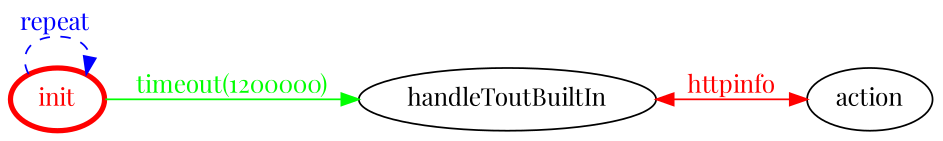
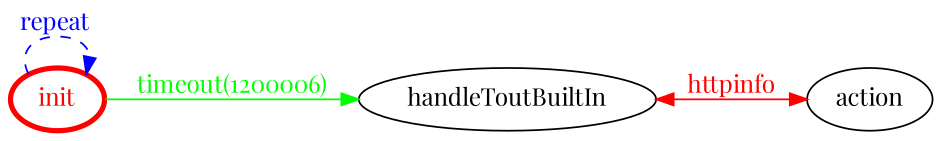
edge "init" -> "handleToutBuiltIn": label "timeout(1200000)" -> "timeout(1200006)"
